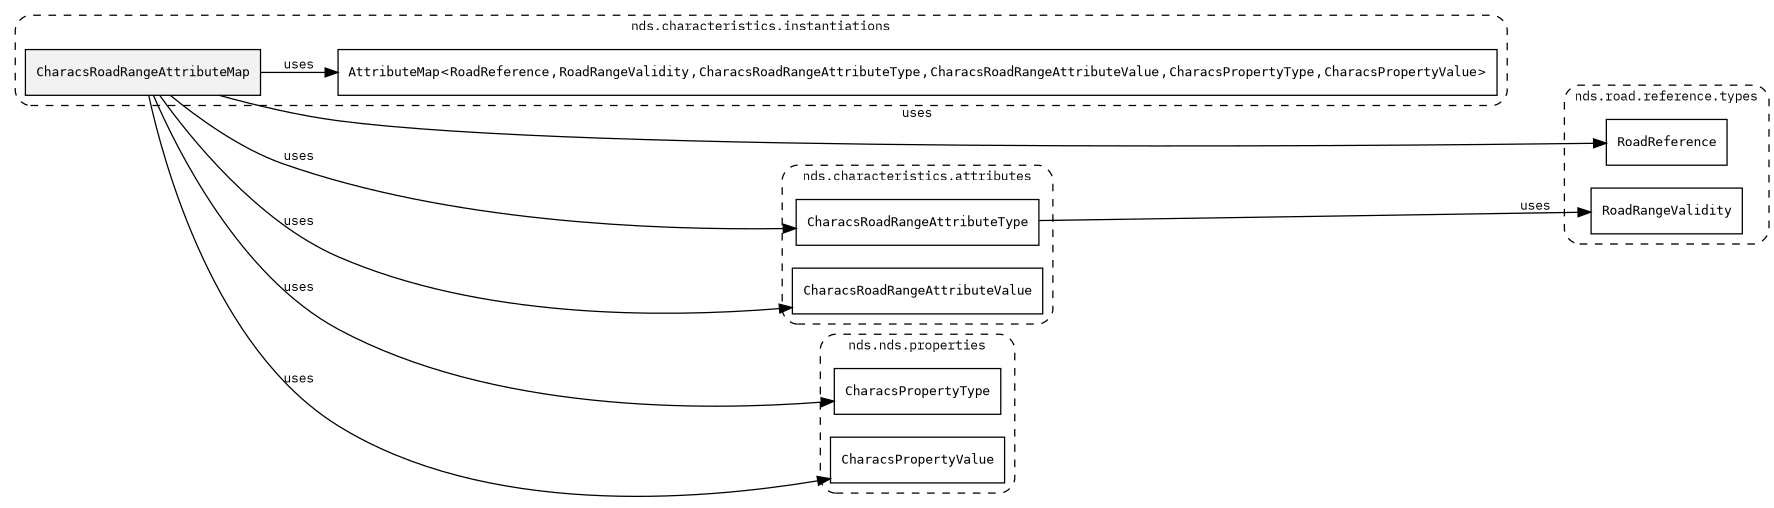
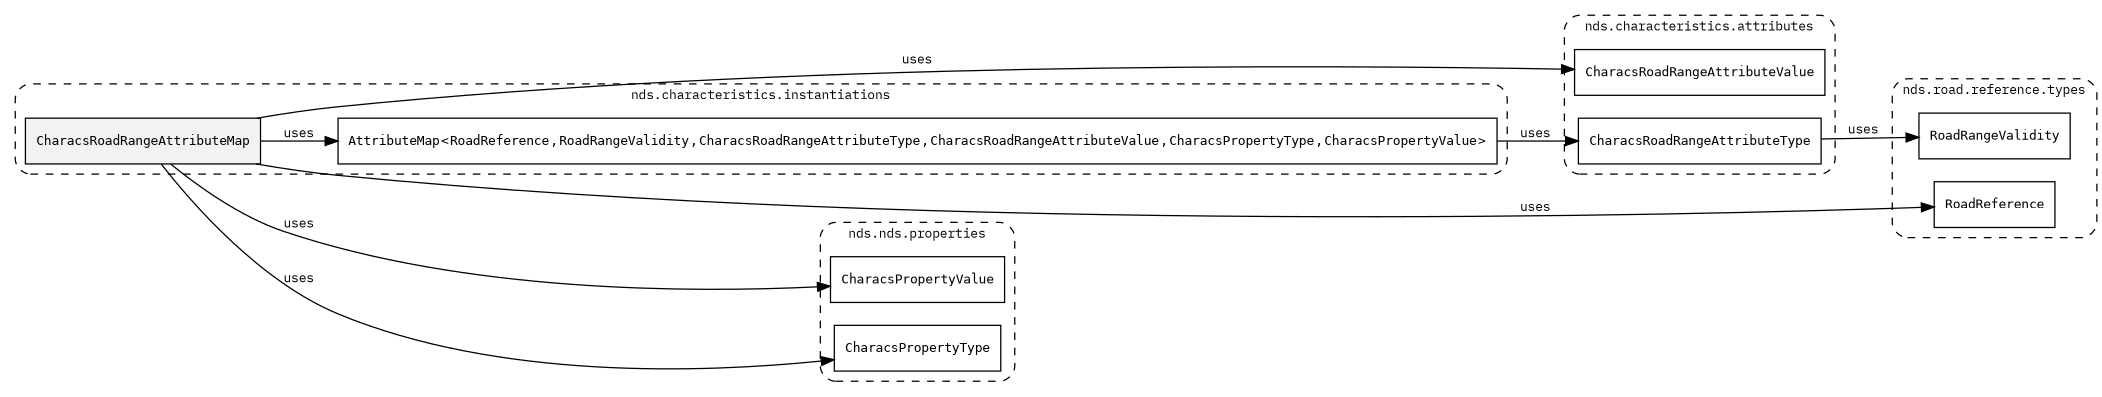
edge "CharacsRoadRangeAttributeMap" -> "CharacsRoadRangeAttributeType": now "AttributeMap" -> "CharacsRoadRangeAttributeType"
